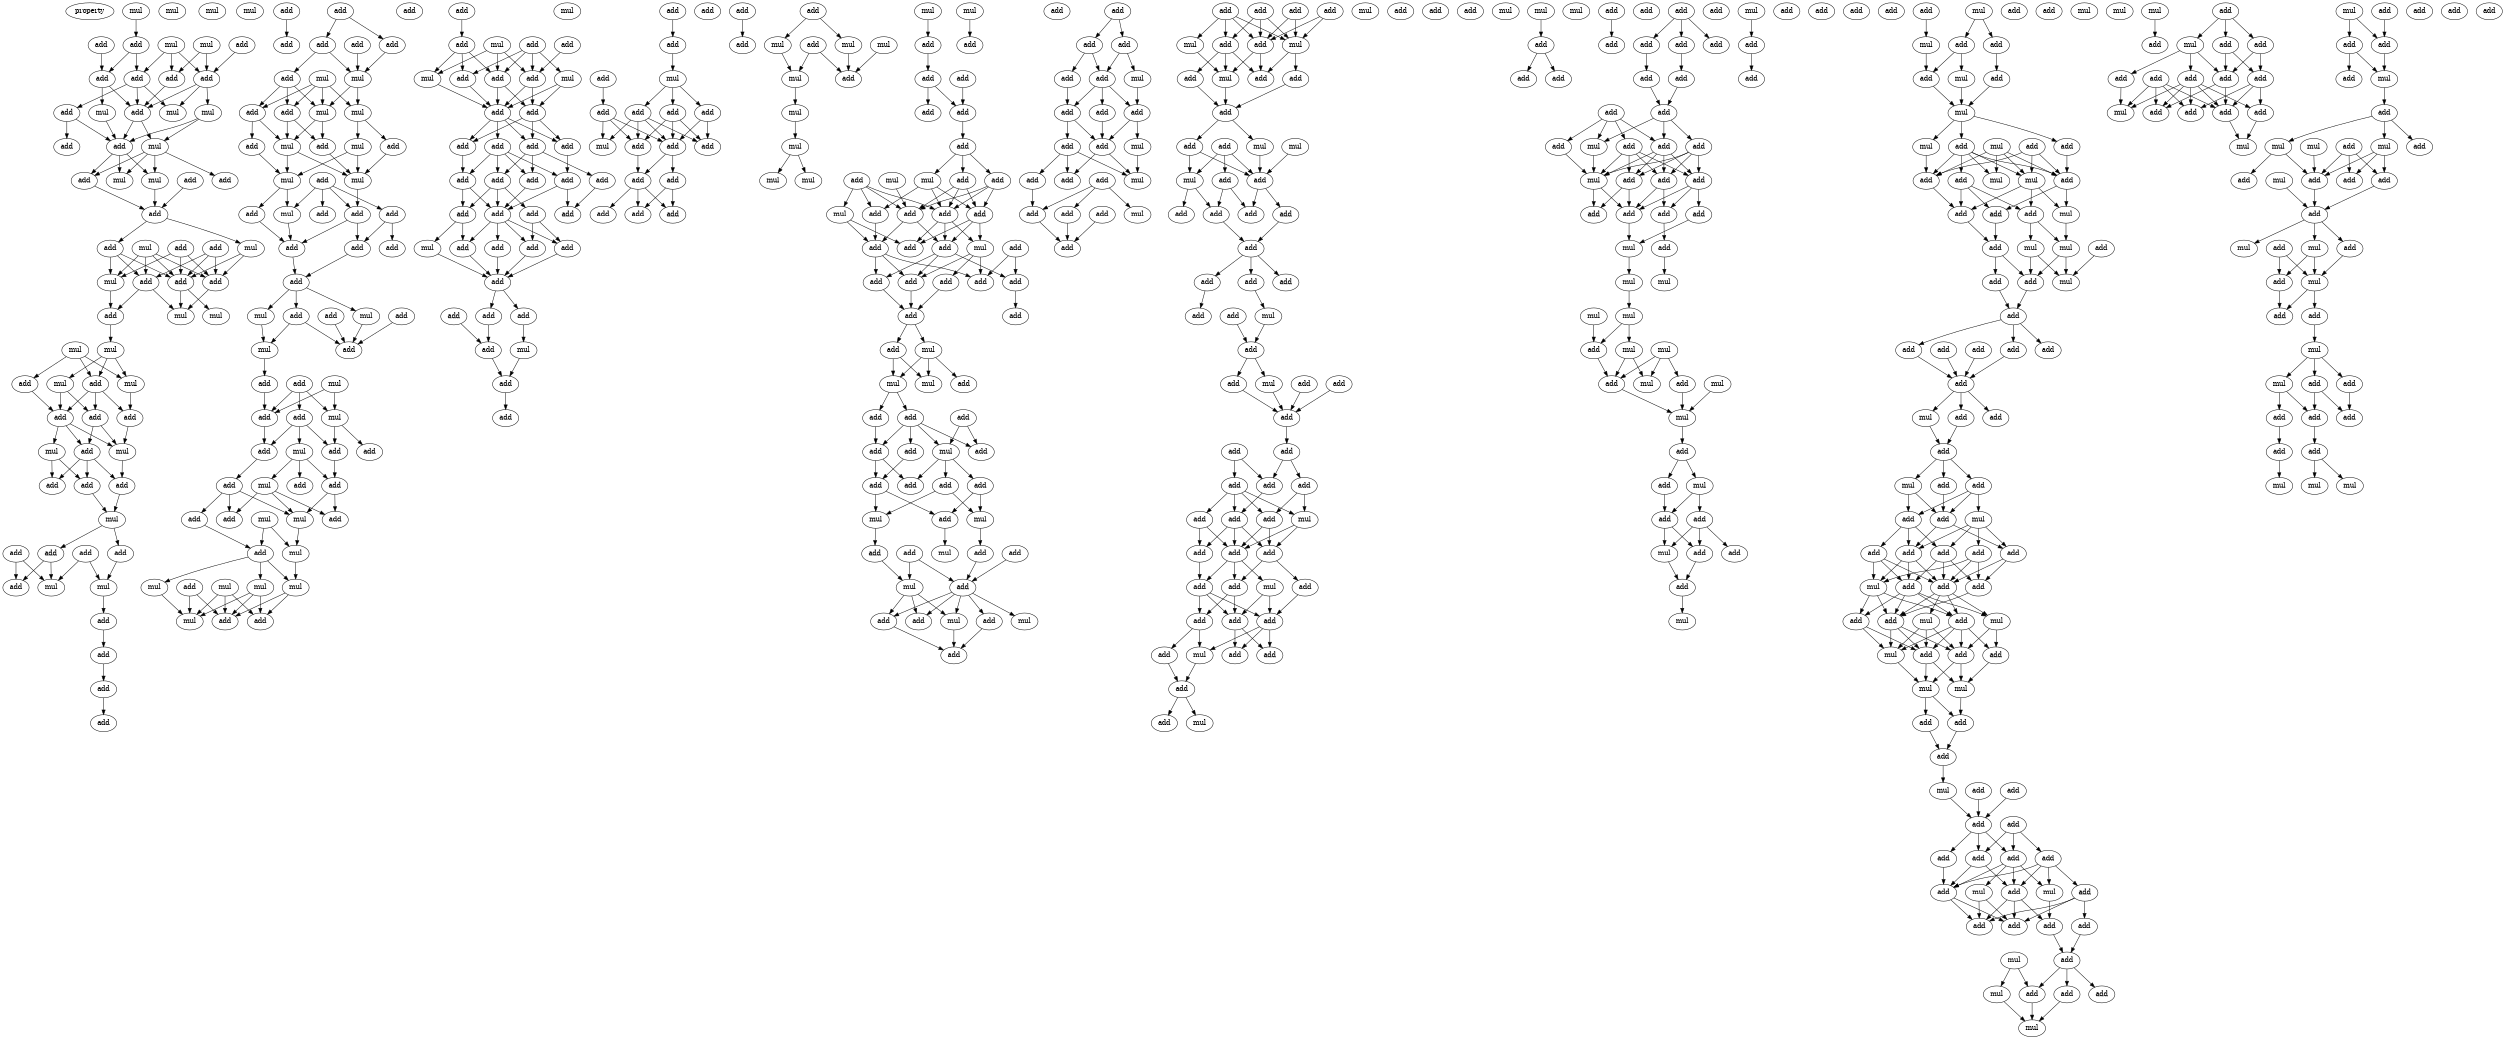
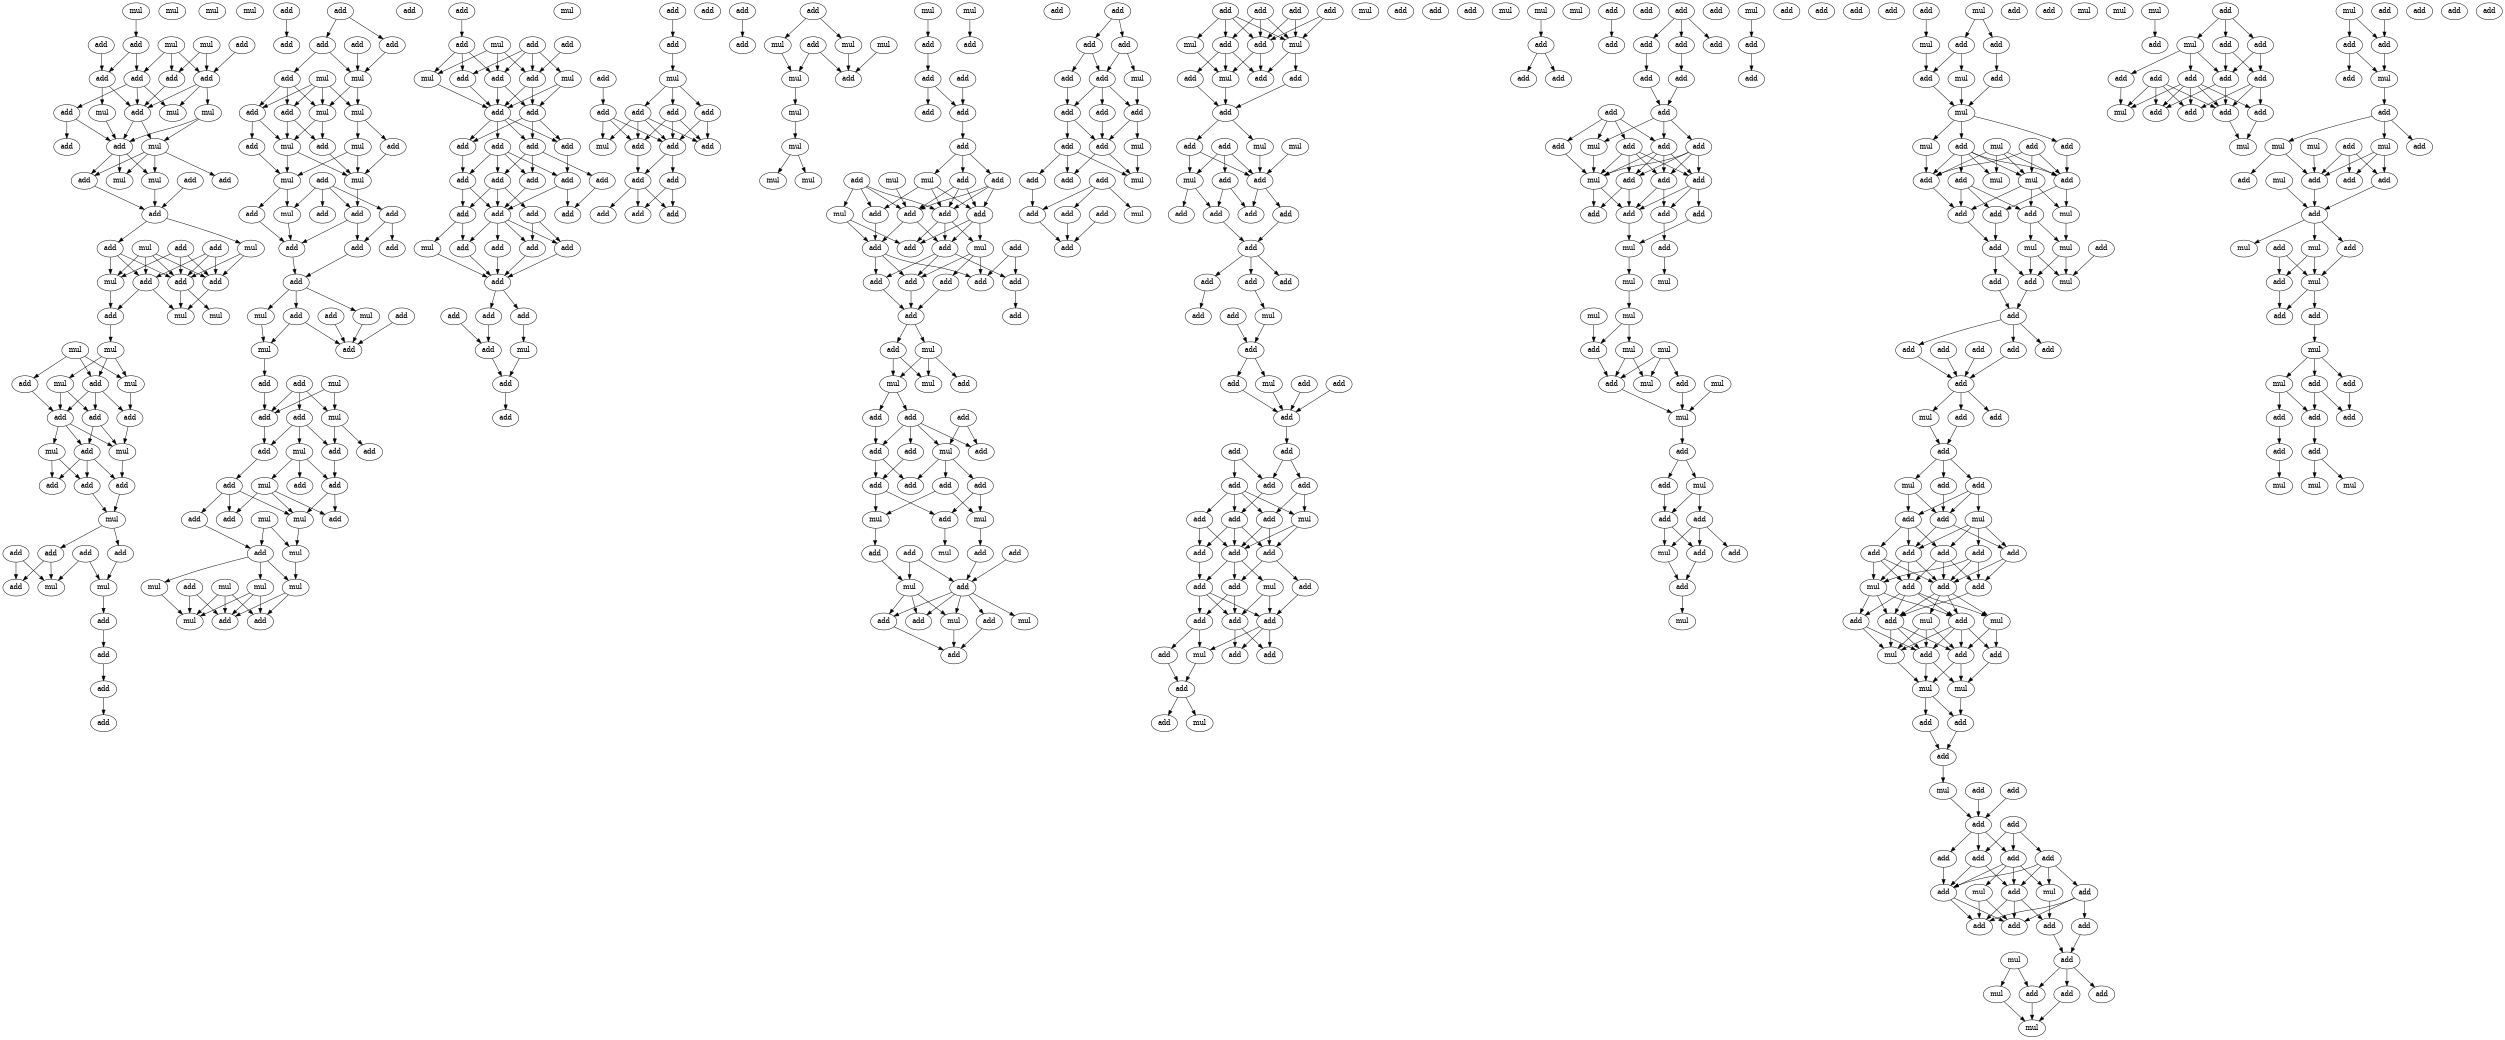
node "property": removed
